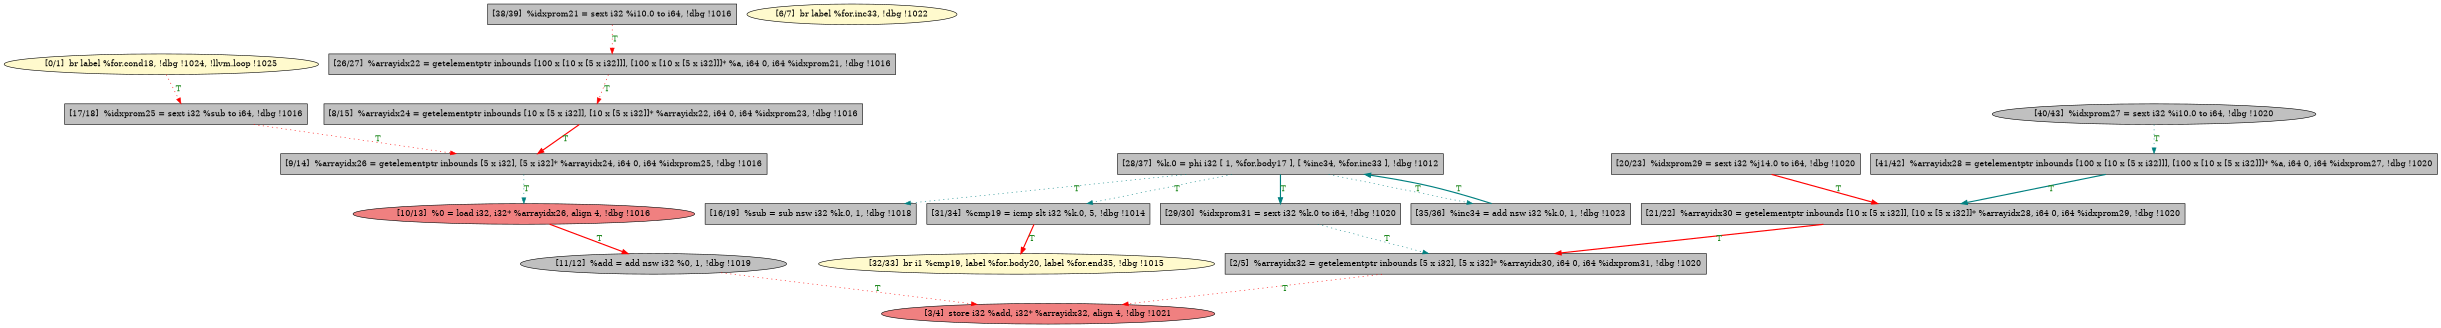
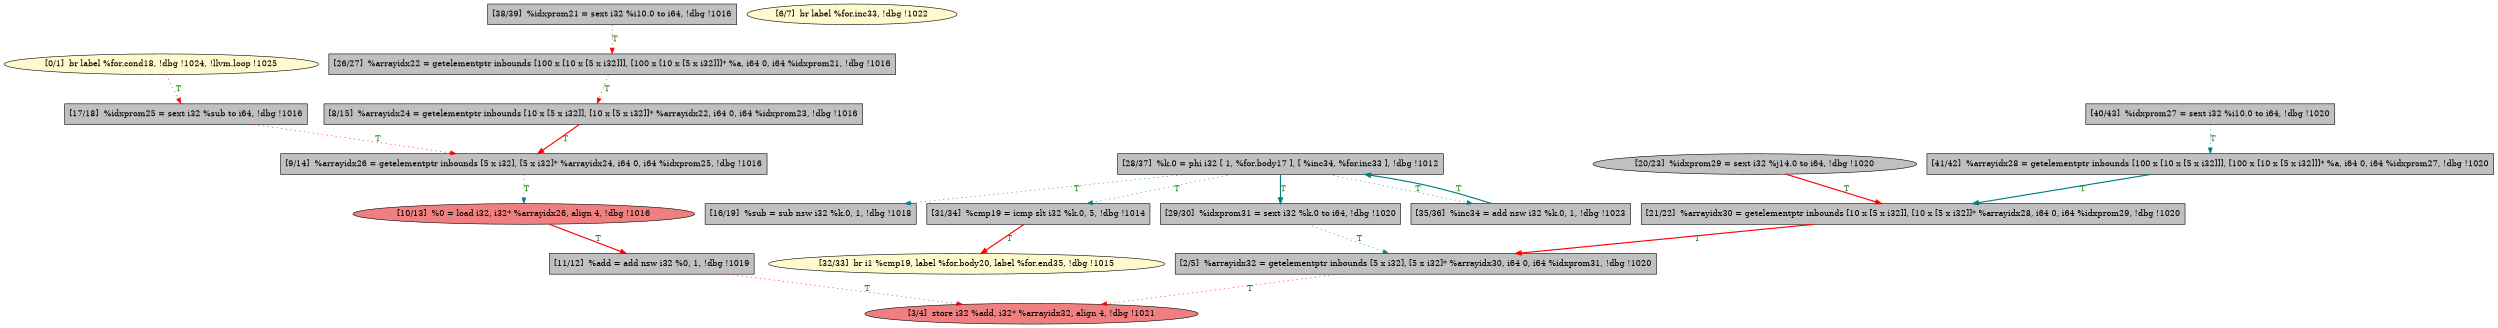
node "[40/43]  %idxprom27 = sext i32 %i10.0 to i64, !dbg !1020": shape ellipse -> box
node "[20/23]  %idxprom29 = sext i32 %j14.0 to i64, !dbg !1020": shape box -> ellipse
node "[11/12]  %add = add nsw i32 %0, 1, !dbg !1019": shape ellipse -> box
